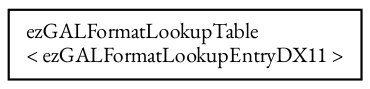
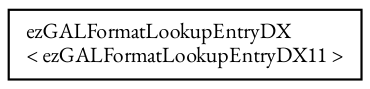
node "ezGALFormatLookupTable < ezGALFormatLookupEntryDX11 >": label "ezGALFormatLookupTable < ezGALFormatLookupEntryDX11 >" -> "ezGALFormatLookupEntryDX < ezGALFormatLookupEntryDX11 >"
